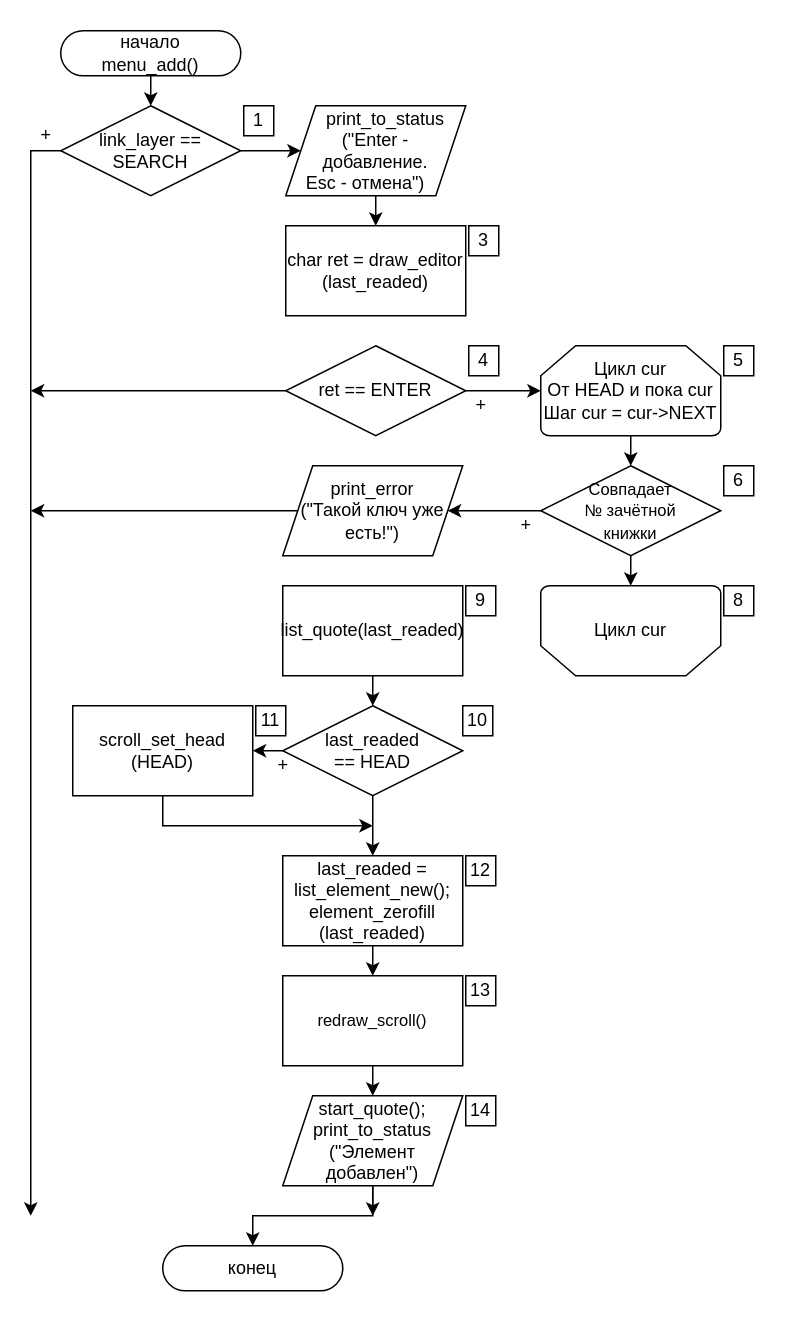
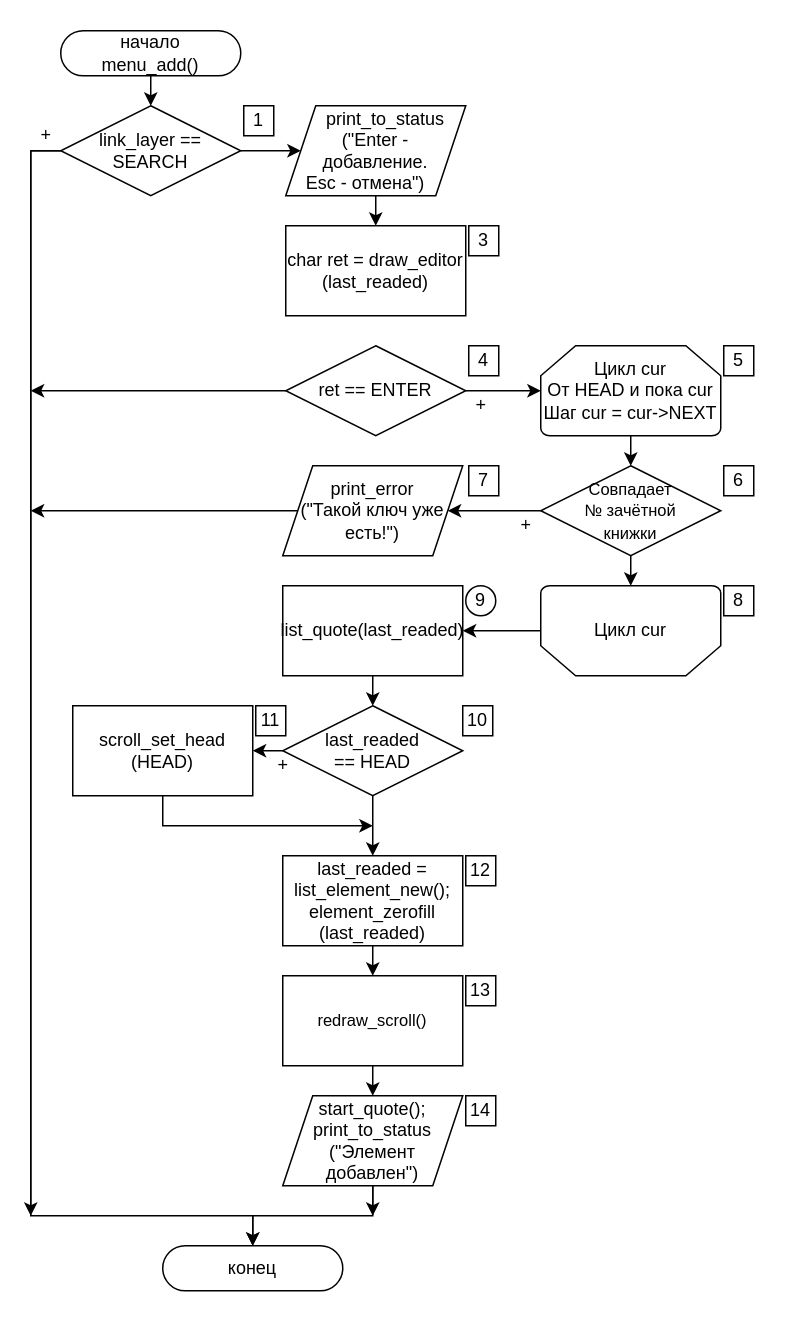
node "7": added
node "9": shape rectangle -> ellipse
edge "Цикл cur" -> "list_quote(last_readed)": added
edge "link_layer == SEARCH" -> "конец": added
